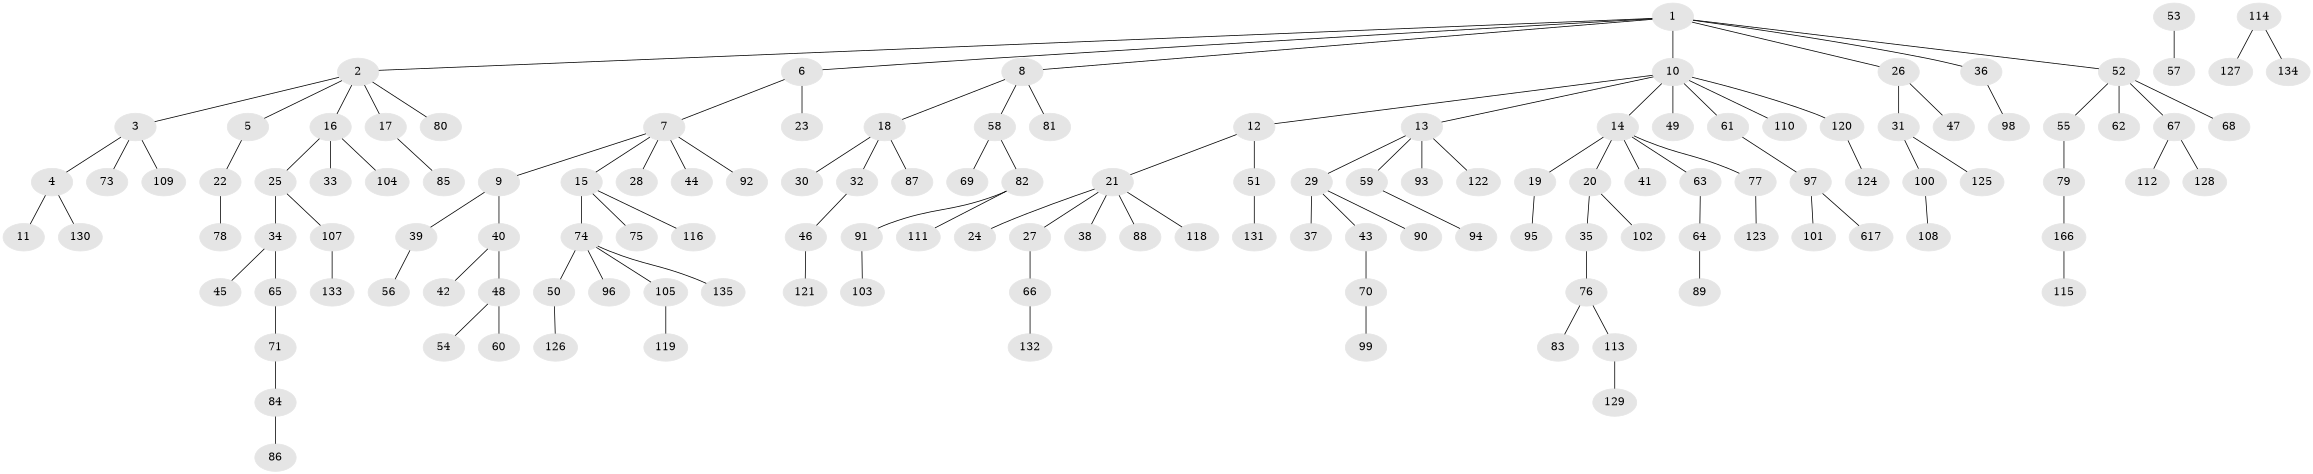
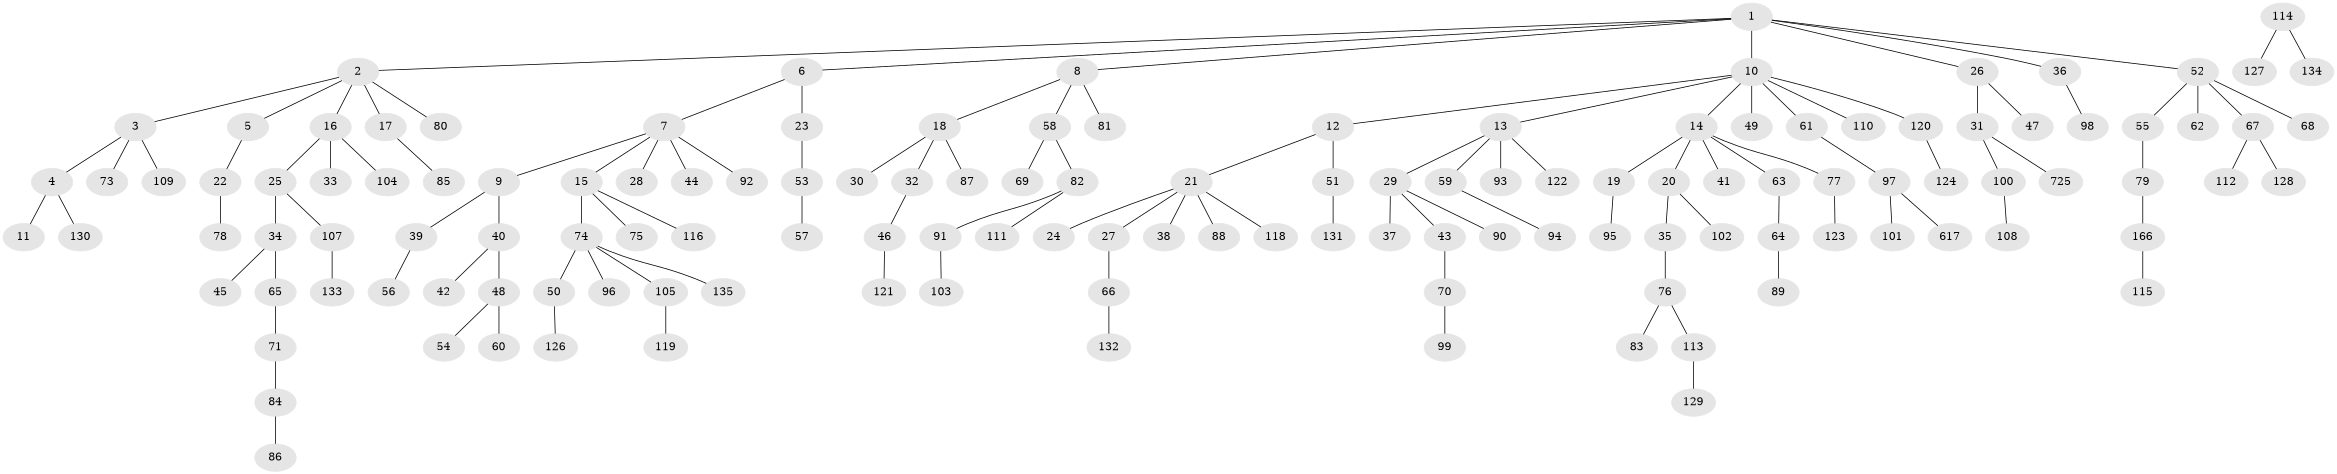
edge "23" -- "53": added
node "125": label "125" -> "725"
